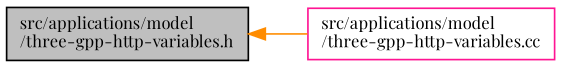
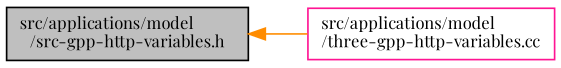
node "src/applications/model /three-gpp-http-variables.h": label "src/applications/model /three-gpp-http-variables.h" -> "src/applications/model /src-gpp-http-variables.h"
